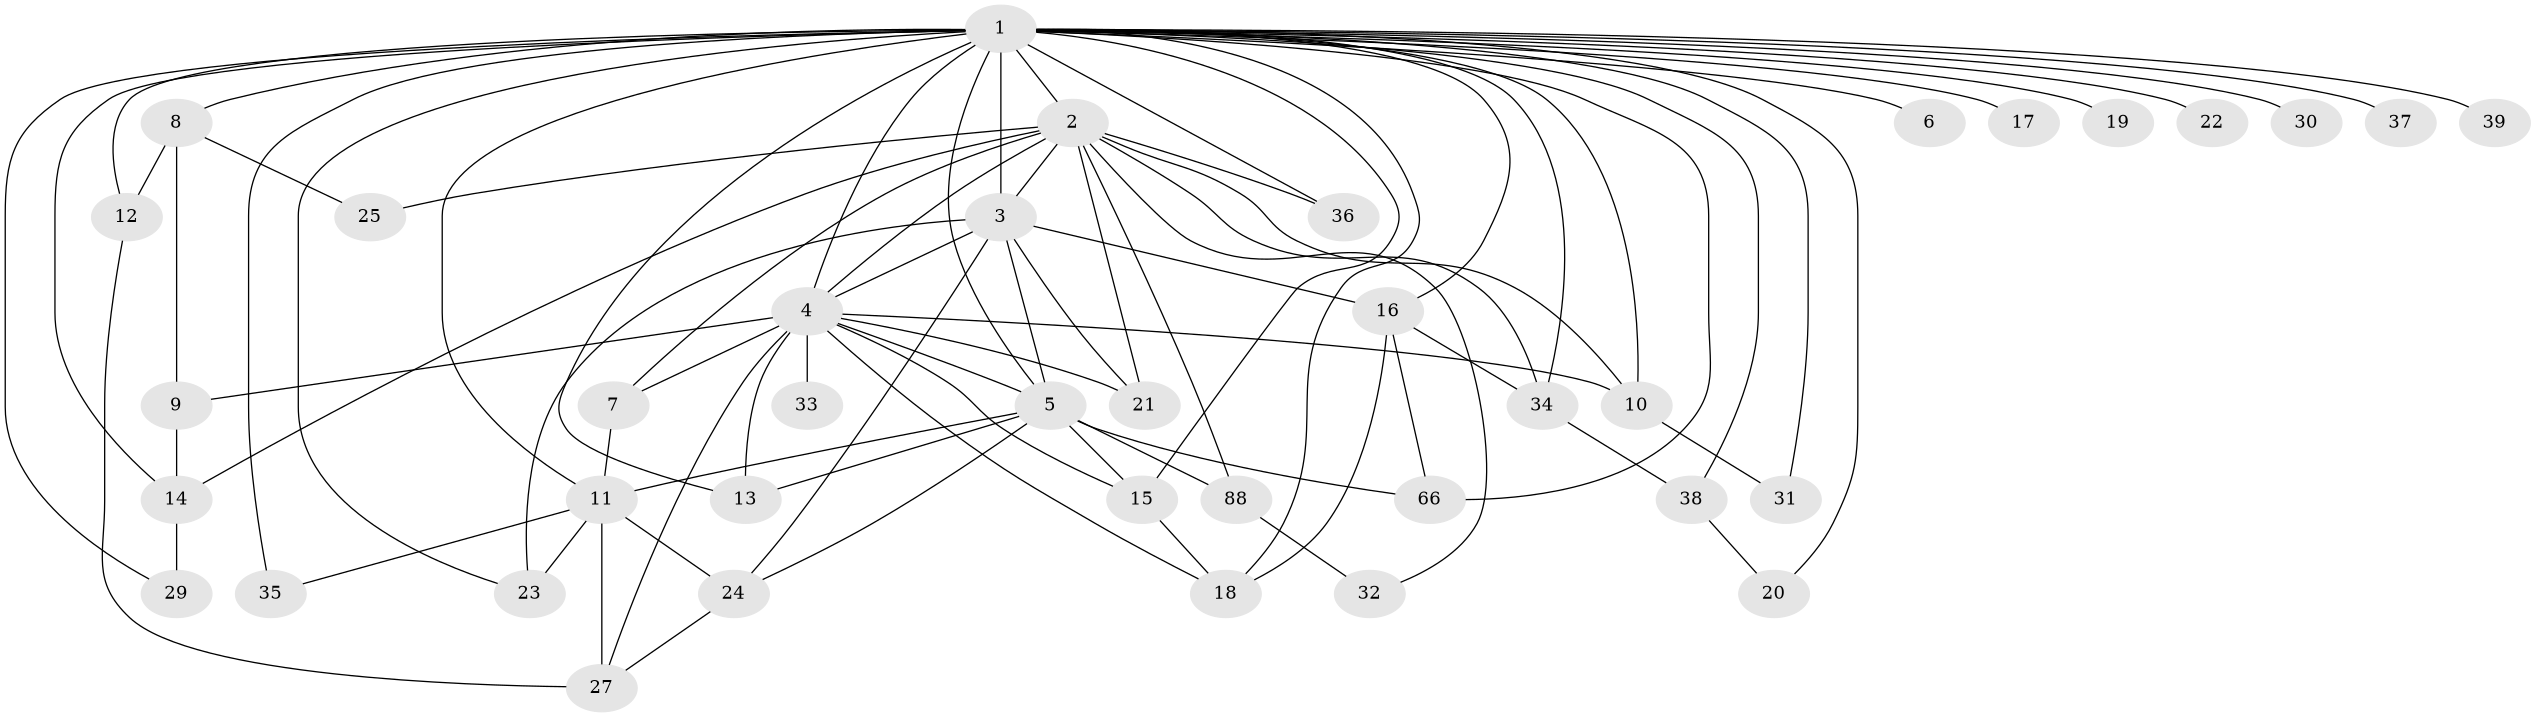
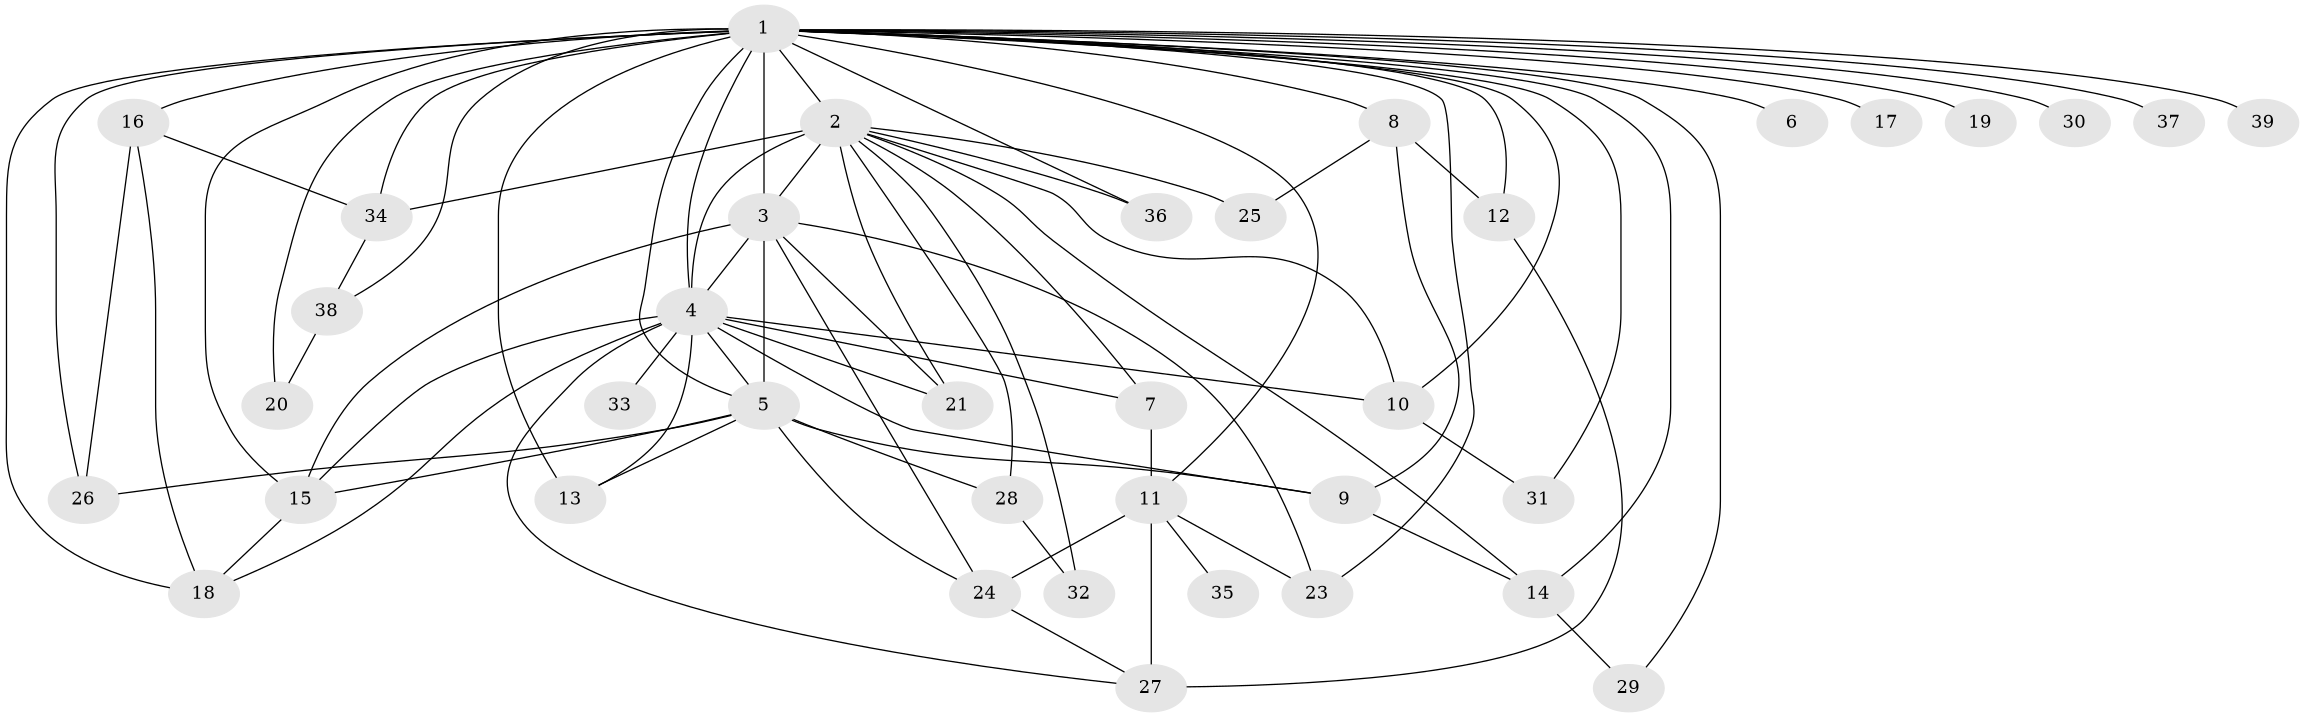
edge "1" -- "35": removed
node "22": removed
edge "3" -- "16": now "3" -- "15"
edge "5" -- "11": now "5" -- "9"
node "88": label "88" -> "28"
node "66": label "66" -> "26"
